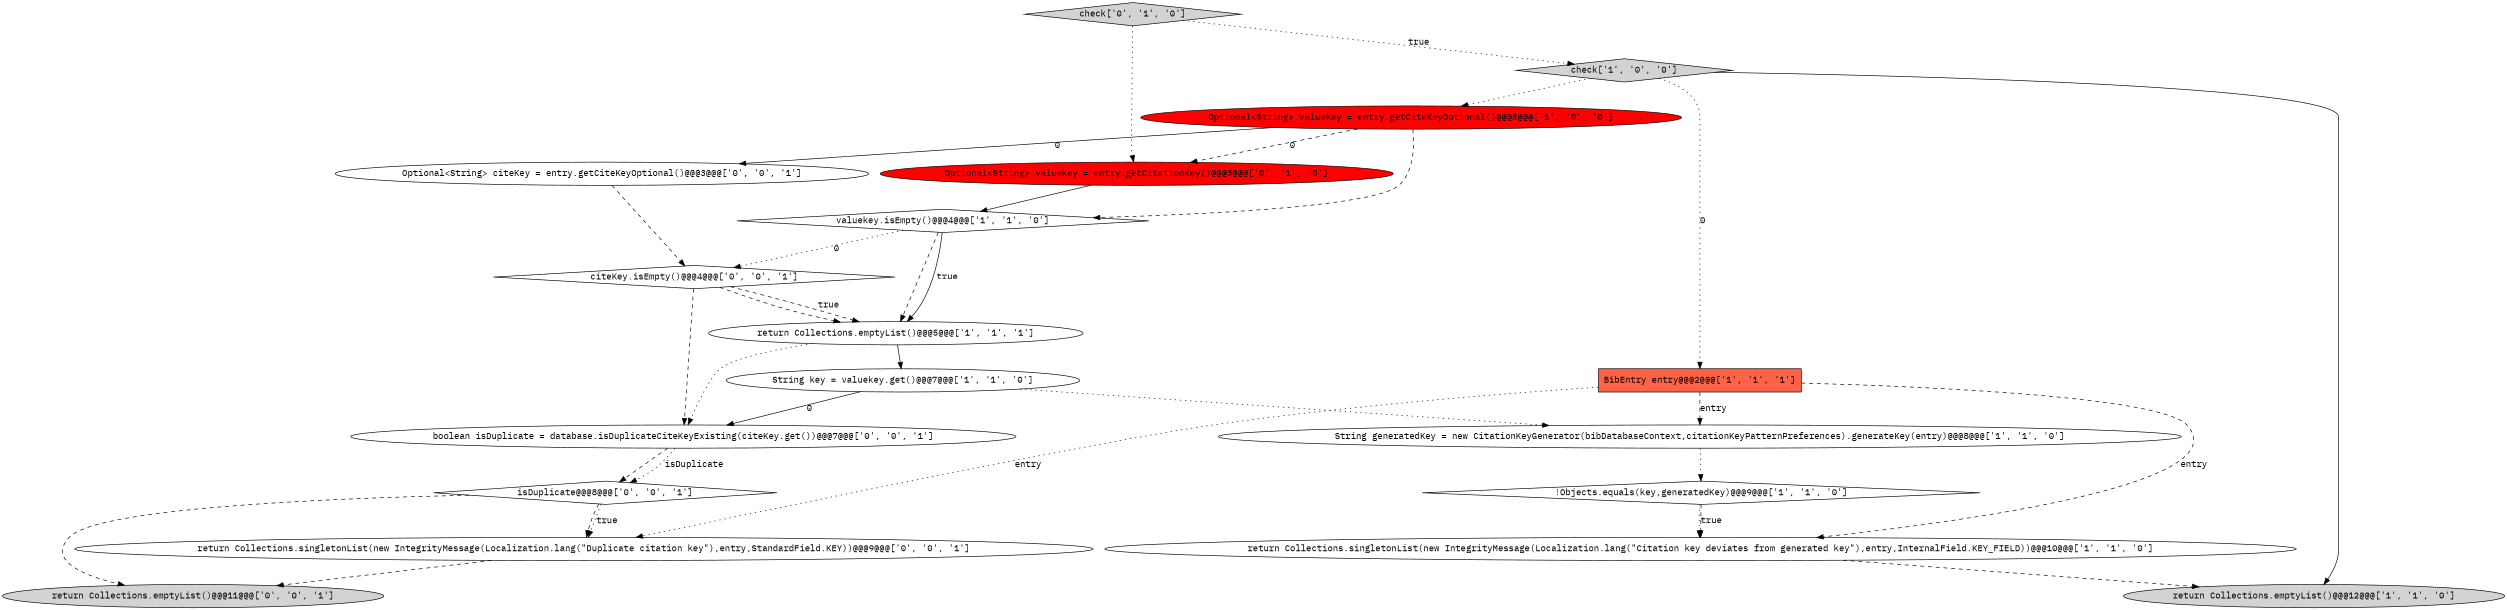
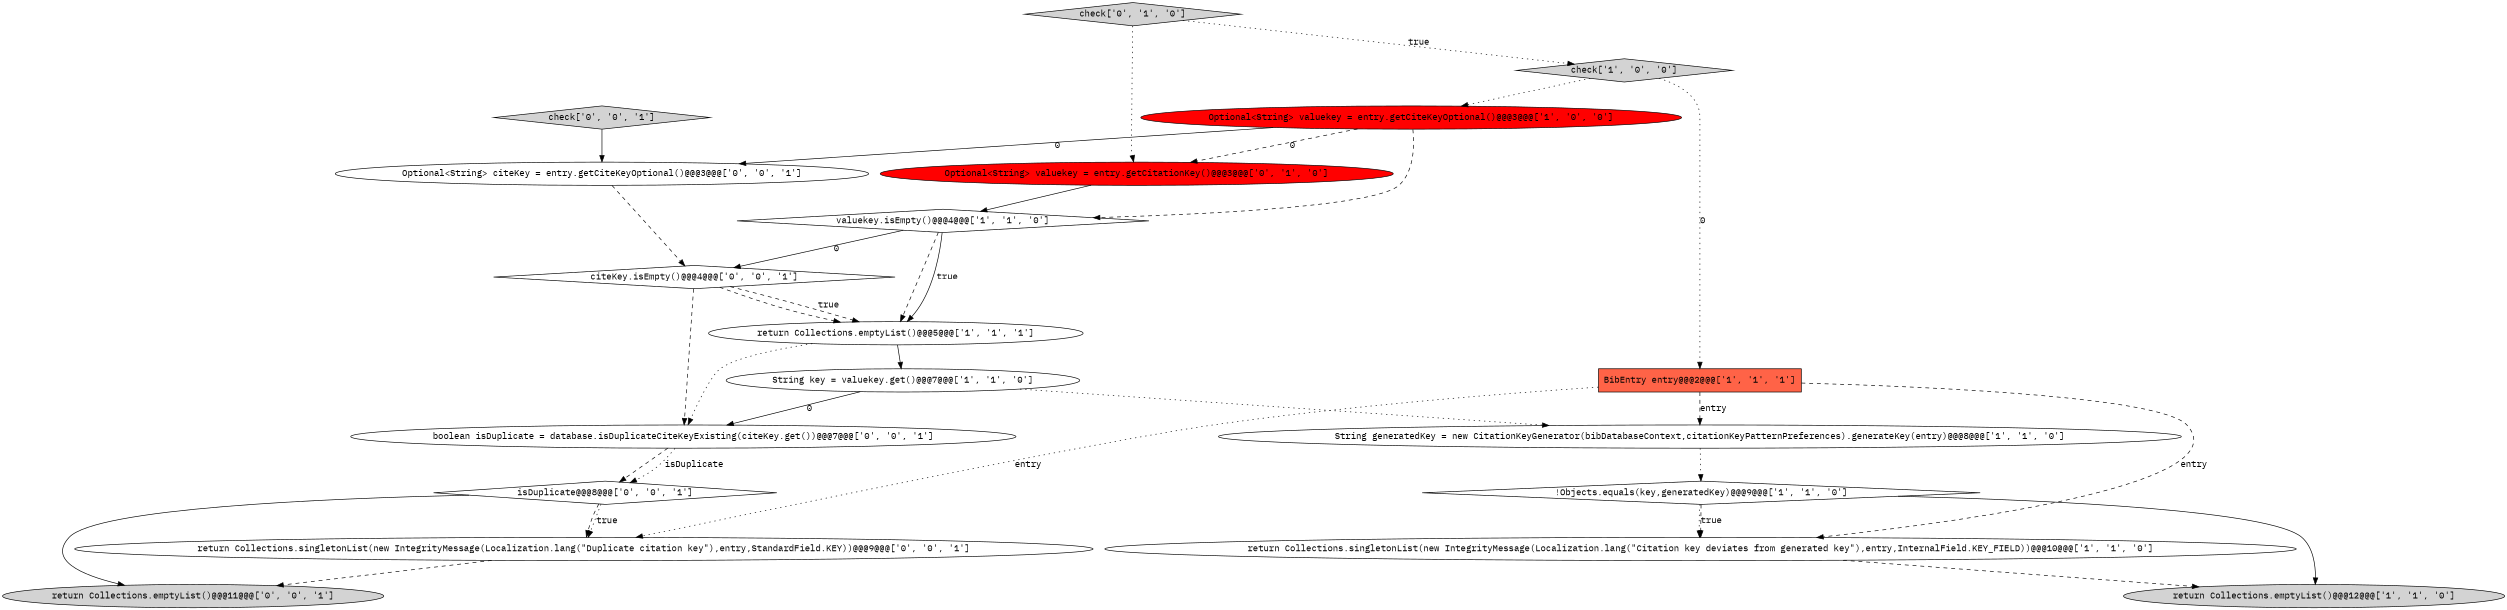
edge "check['1', '0', '0']" -> "return Collections.emptyList()@@@12@@@['1', '1', '0']": now "!Objects.equals(key,generatedKey)@@@9@@@['1', '1', '0']" -> "return Collections.emptyList()@@@12@@@['1', '1', '0']"
node "check['0', '0', '1']": added
edge "valuekey.isEmpty()@@@4@@@['1', '1', '0']" -> "citeKey.isEmpty()@@@4@@@['0', '0', '1']": style dotted -> solid
edge "isDuplicate@@@8@@@['0', '0', '1']" -> "return Collections.emptyList()@@@11@@@['0', '0', '1']": style dashed -> solid
